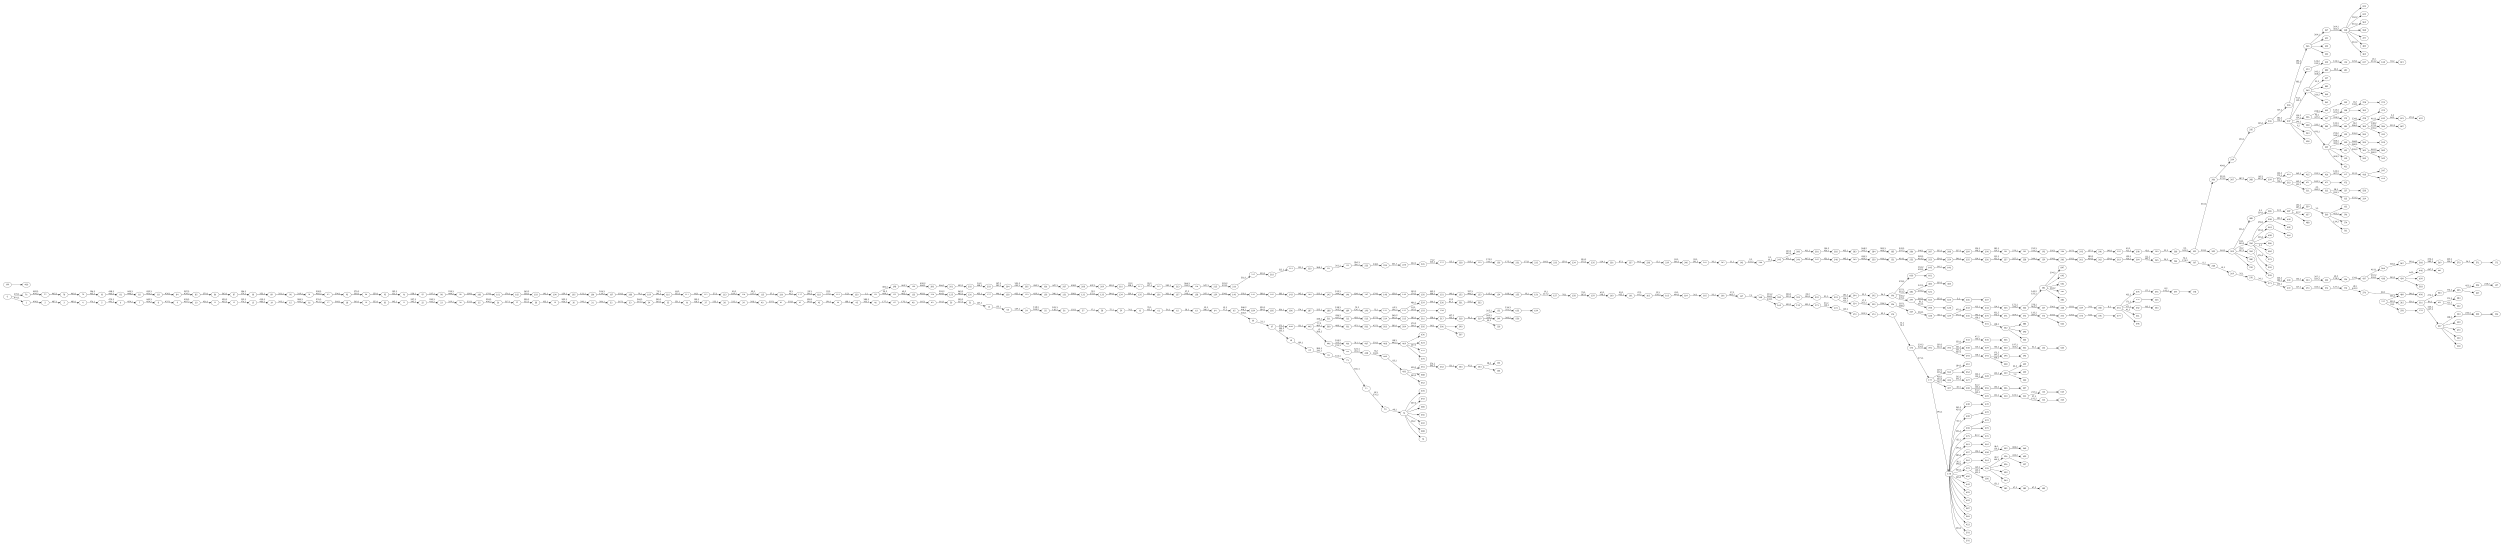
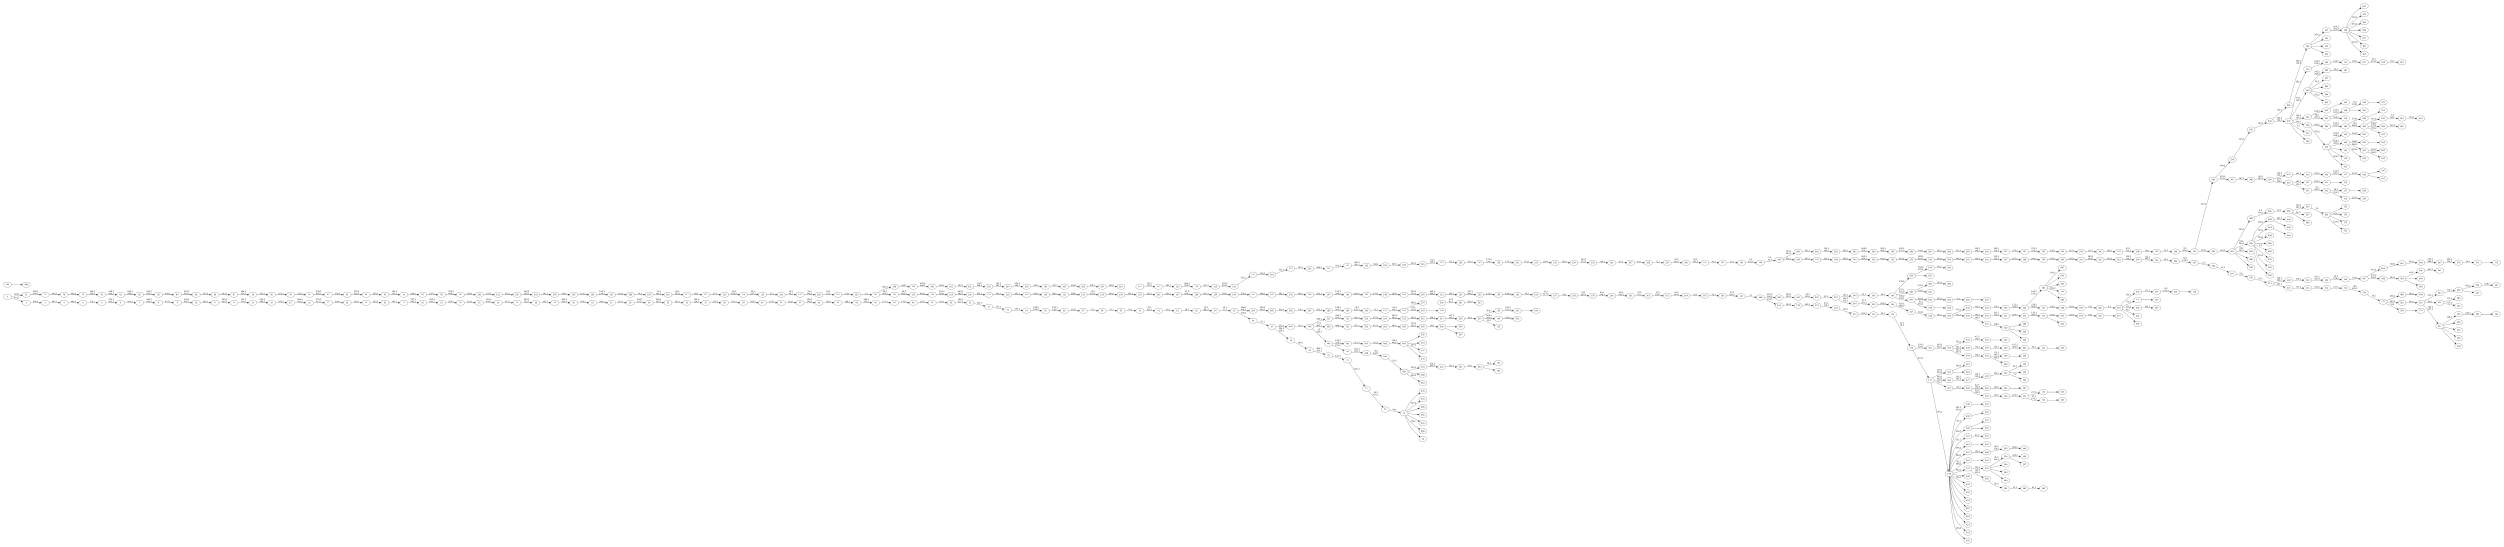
edge "210" -> "211": removed, label "22,2 398,1"
edge "276" -> "489": now "276" -> "277"
edge "529" -> "530": removed, label "166,1"
